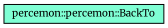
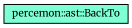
node "percemon::percemon::BackTo": label "percemon::percemon::BackTo" -> "percemon::ast::BackTo"
